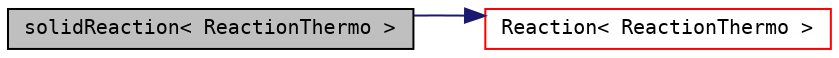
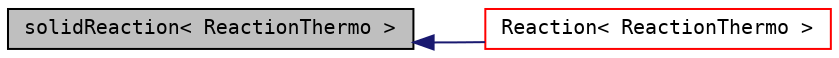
edge "solidReaction< ReactionThermo >" -> "Reaction< ReactionThermo >": reversed
